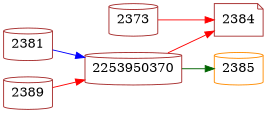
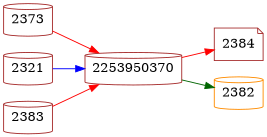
edge "2373" -> "2384": now "2373" -> "2253950370"
node "2381": label "2381" -> "2321"
node "2385": label "2385" -> "2382"
node "2389": label "2389" -> "2383"
